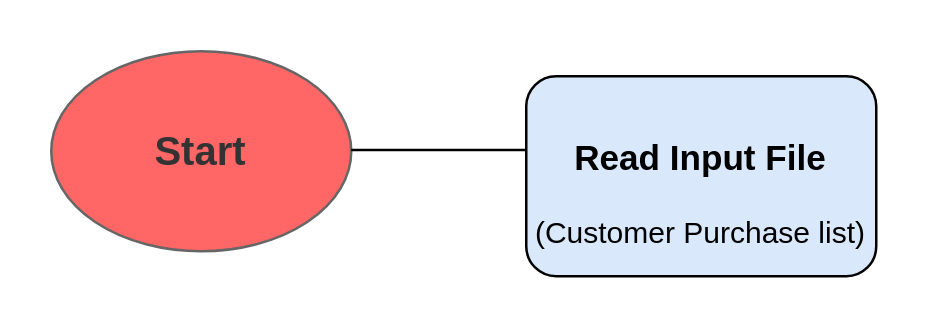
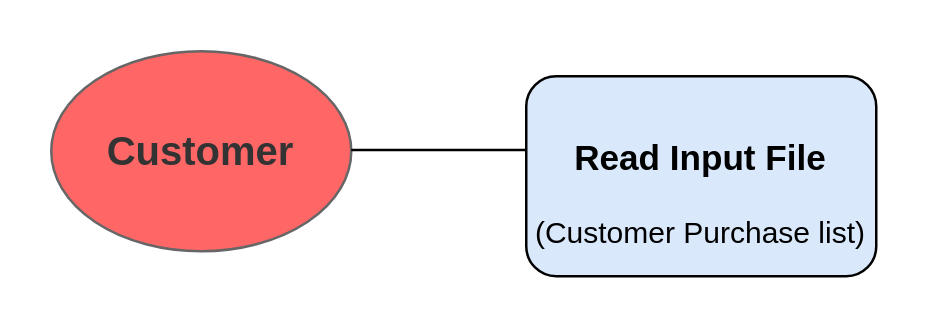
node "Start": label "Start" -> "Customer"
